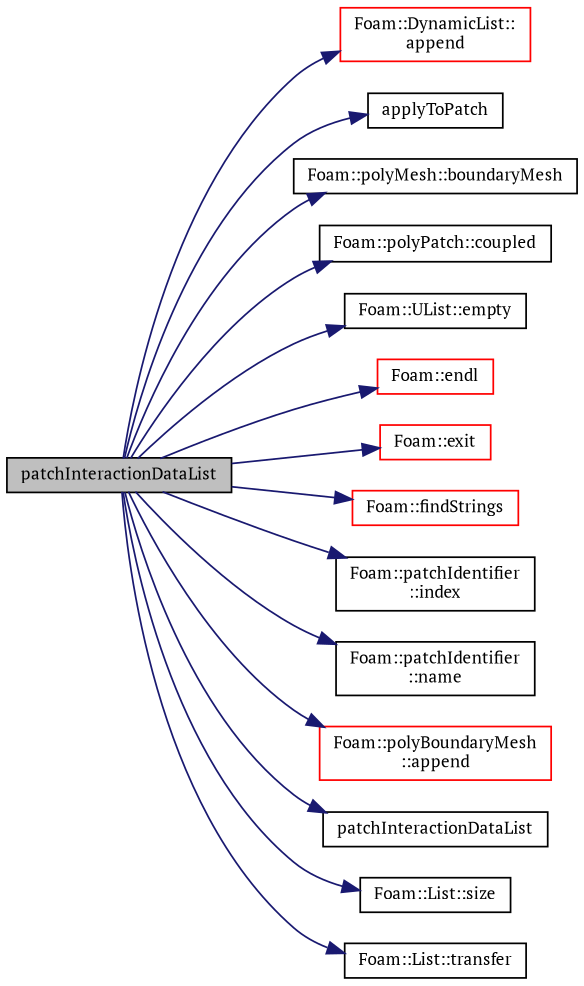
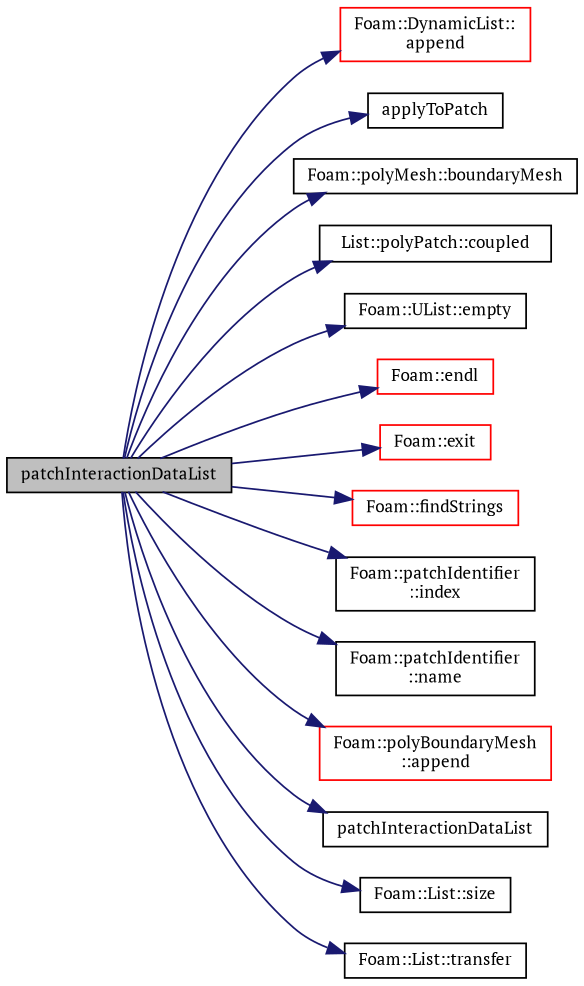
node "Foam::polyPatch::coupled": label "Foam::polyPatch::coupled" -> "List::polyPatch::coupled"
